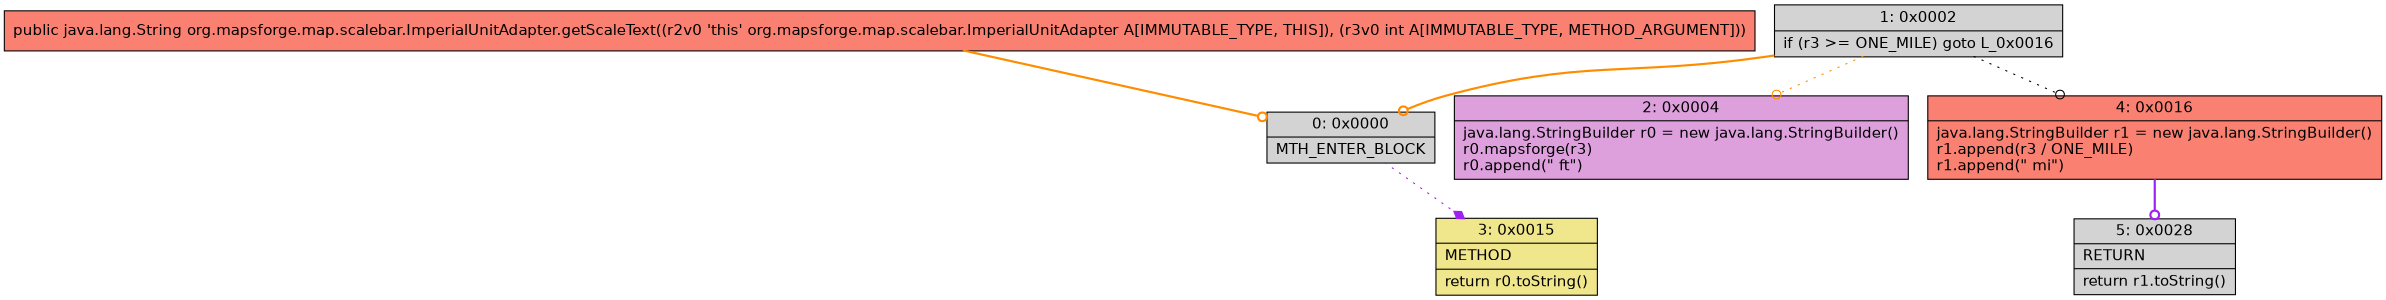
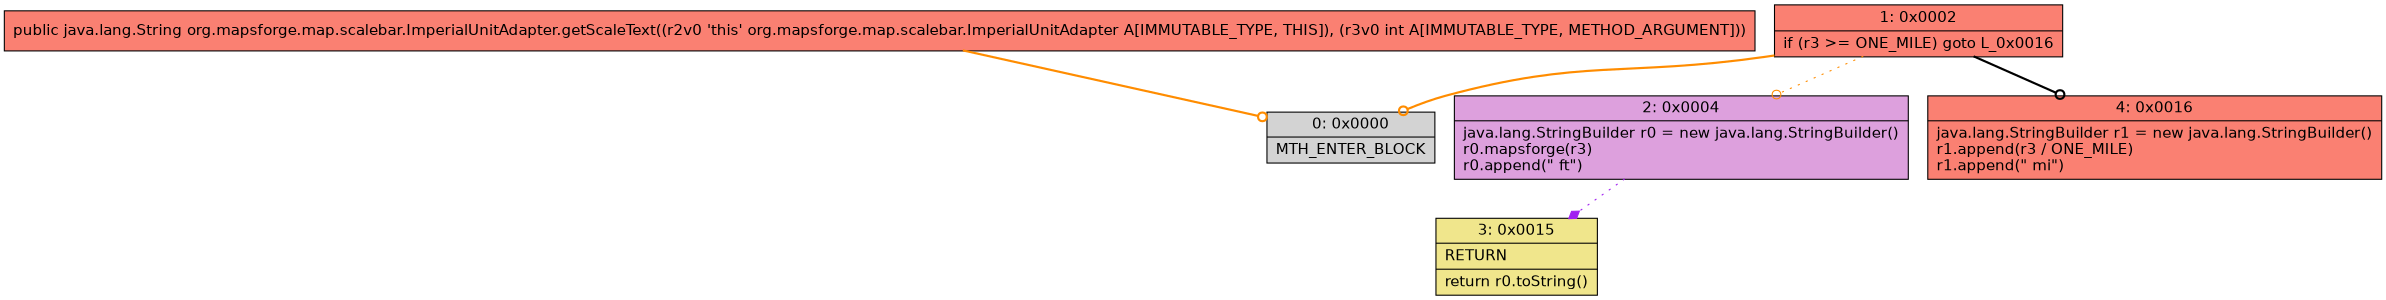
node "1: 0x0002": fillcolor lightgrey -> salmon
edge "1: 0x0002" -> "4: 0x0016": style dotted -> bold
edge "0: 0x0000" -> "3: 0x0015": now "2: 0x0004" -> "3: 0x0015"
node "3: 0x0015": text "METHOD" -> "RETURN"
node "5: 0x0028": removed
